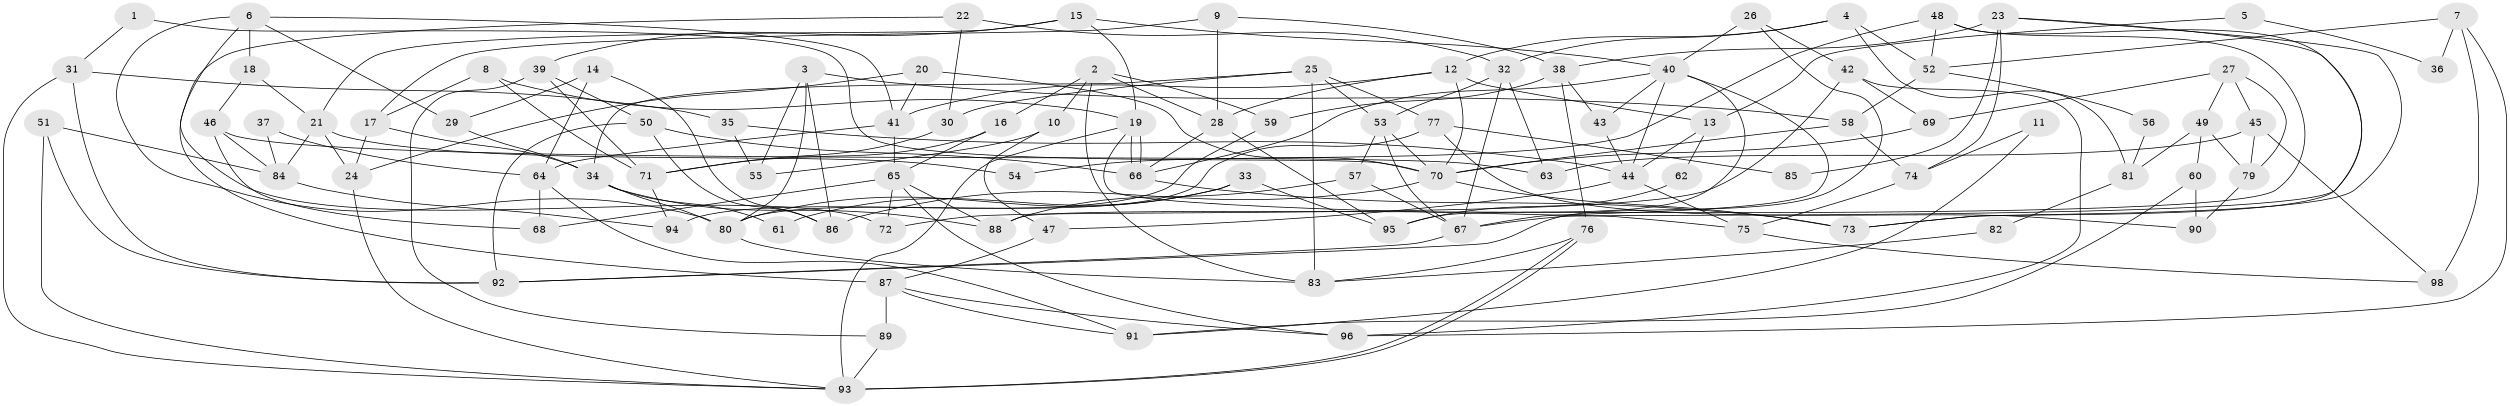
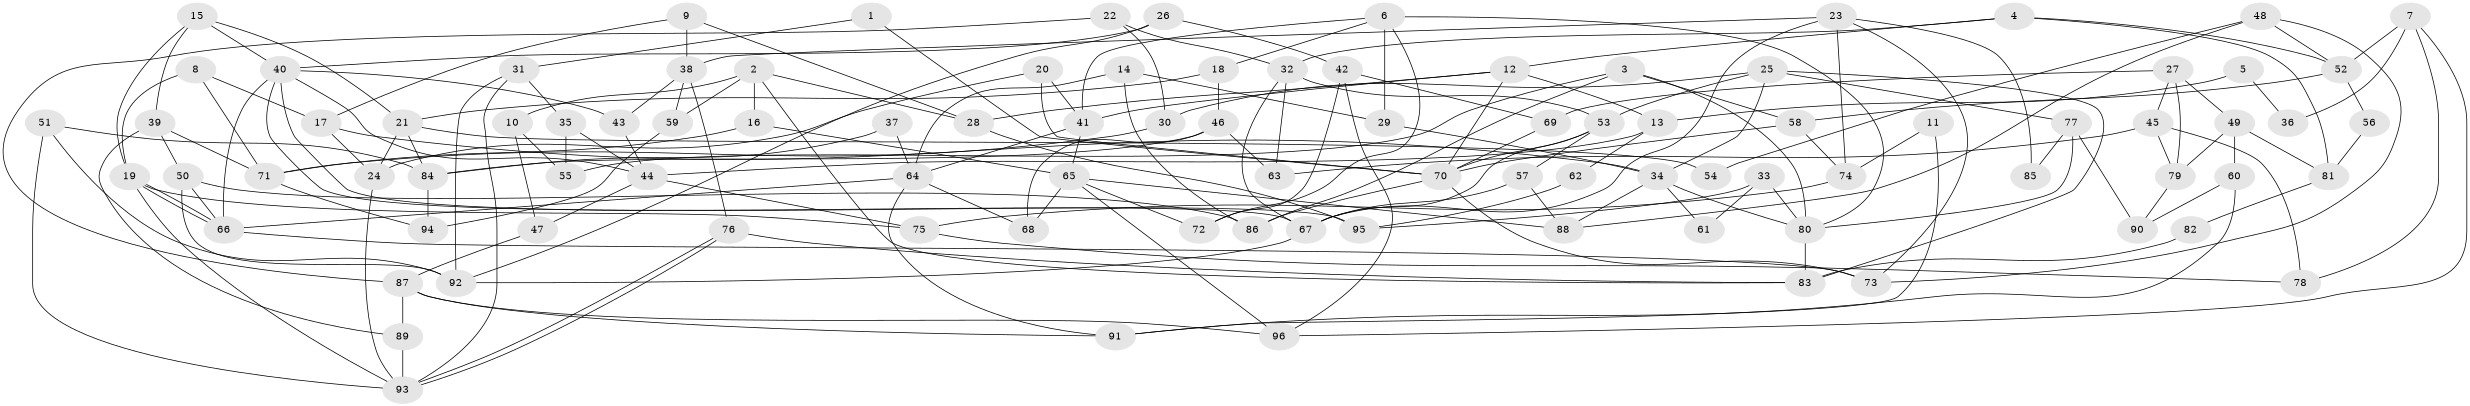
edge "28" -- "66": now "64" -- "66"
node "98": label "98" -> "78"
